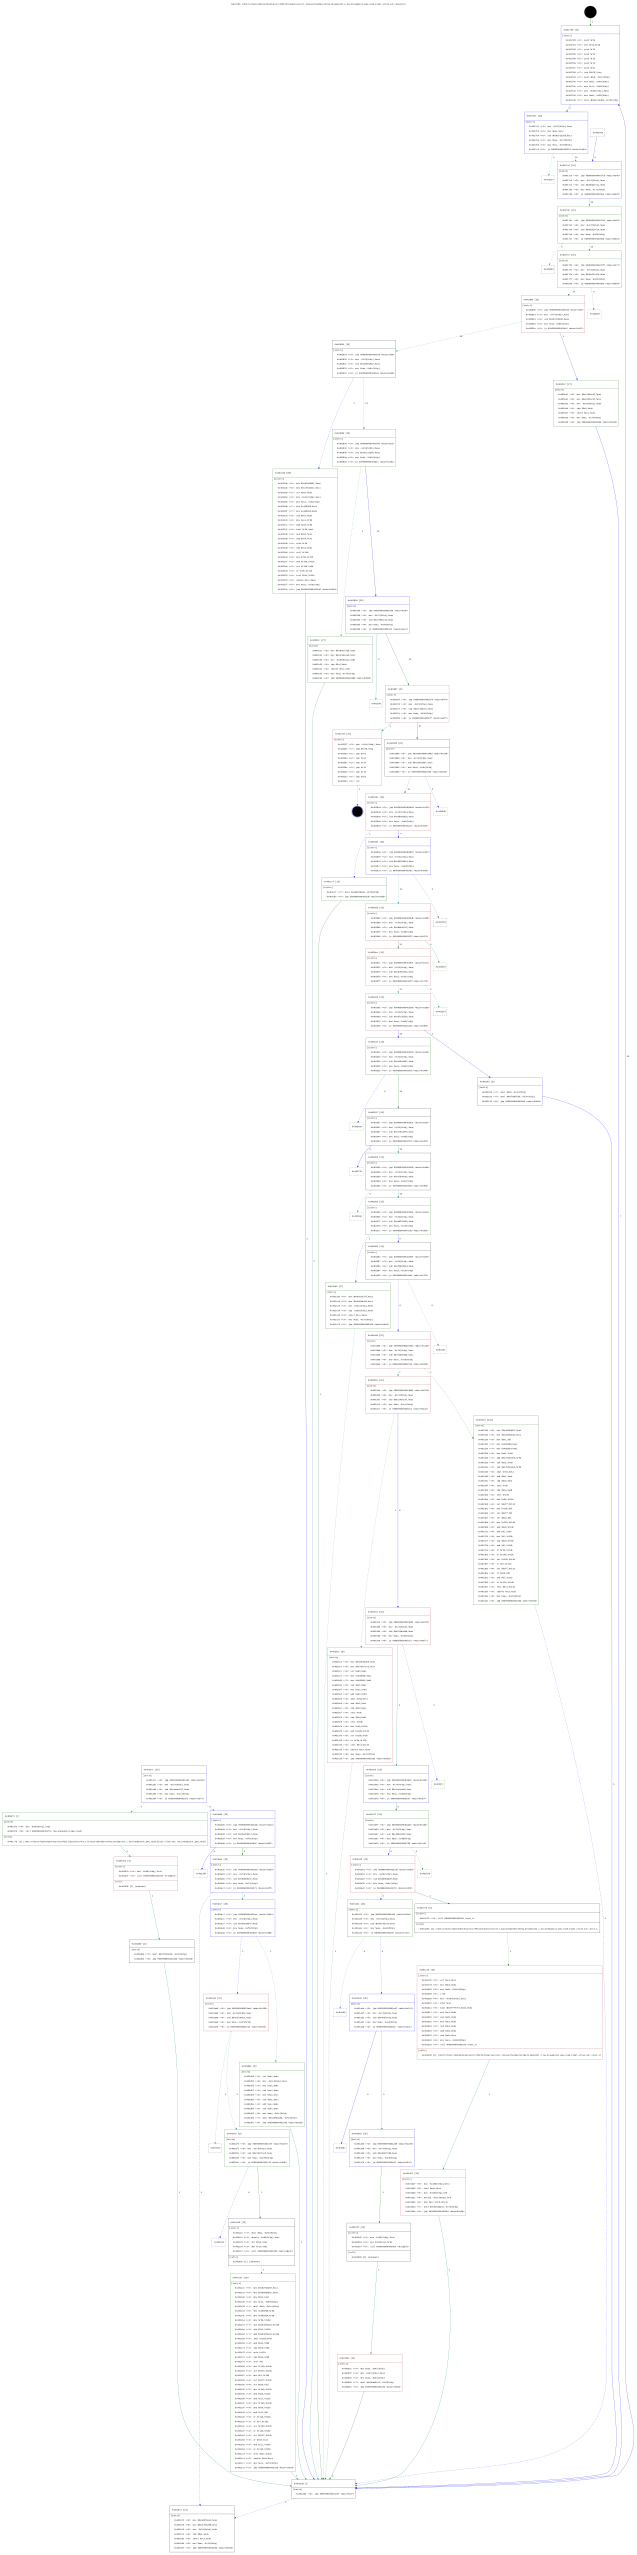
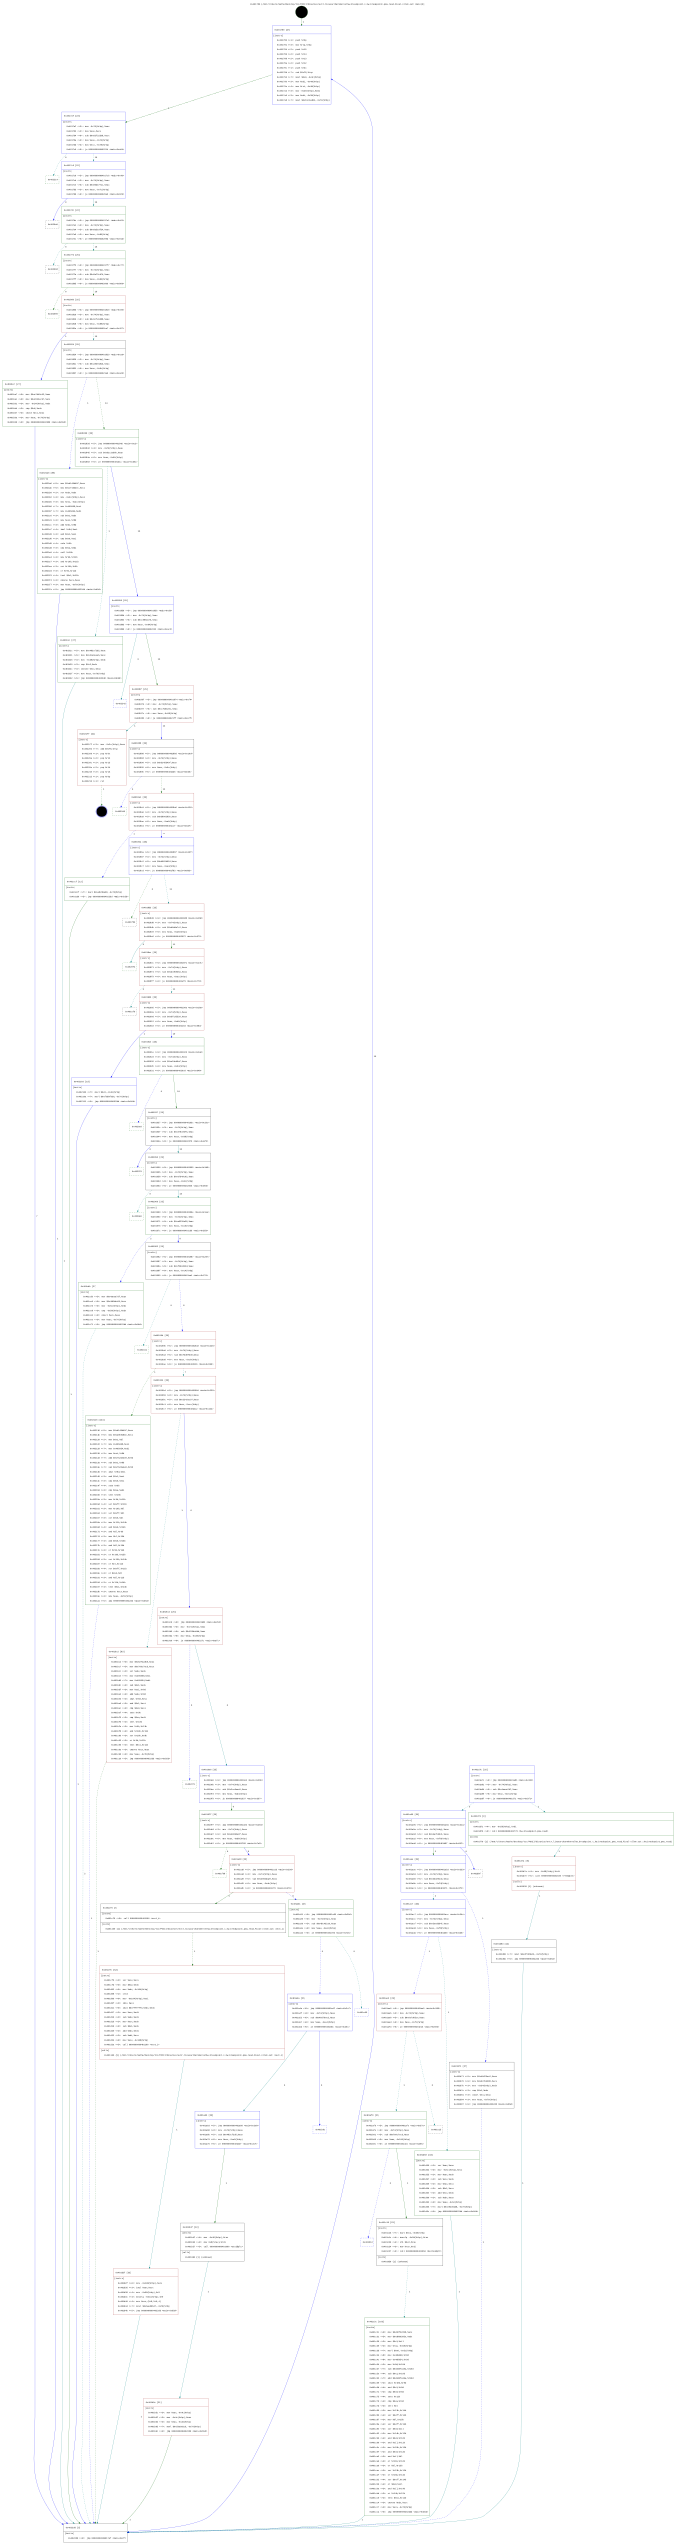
edge "0x4020a9" -> "0x4017c6 [22]": reversed
edge "0x4022dd [5]" -> "0x401b71 [27]": reversed
